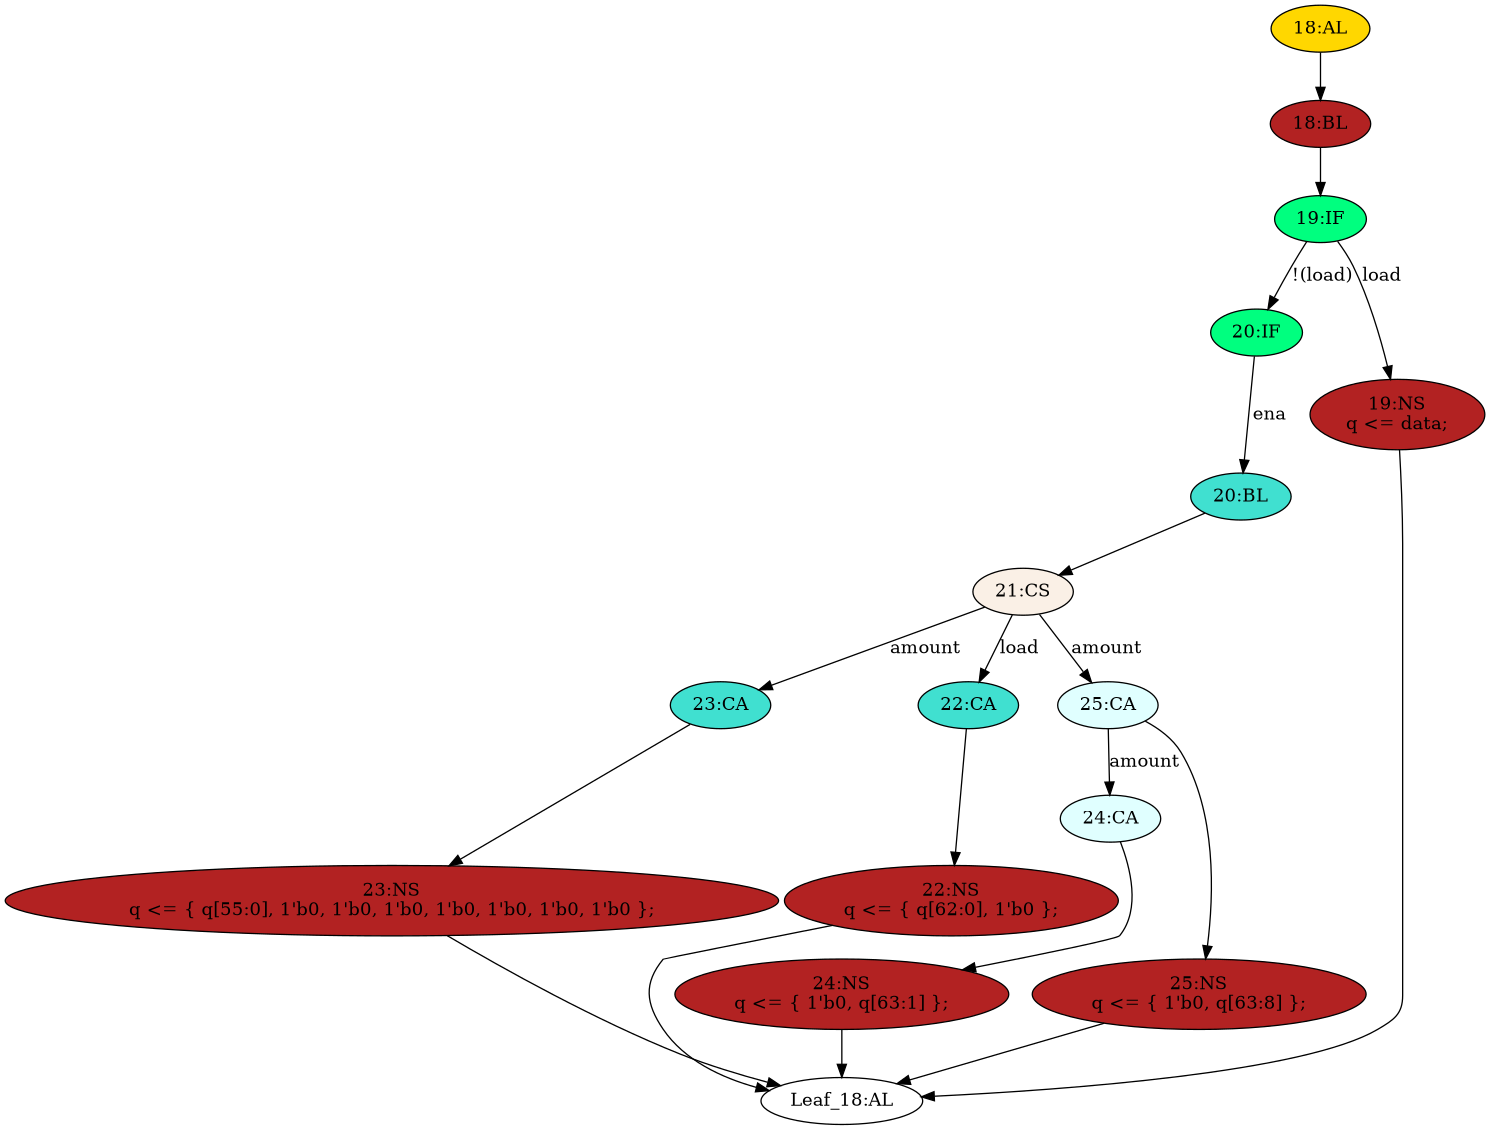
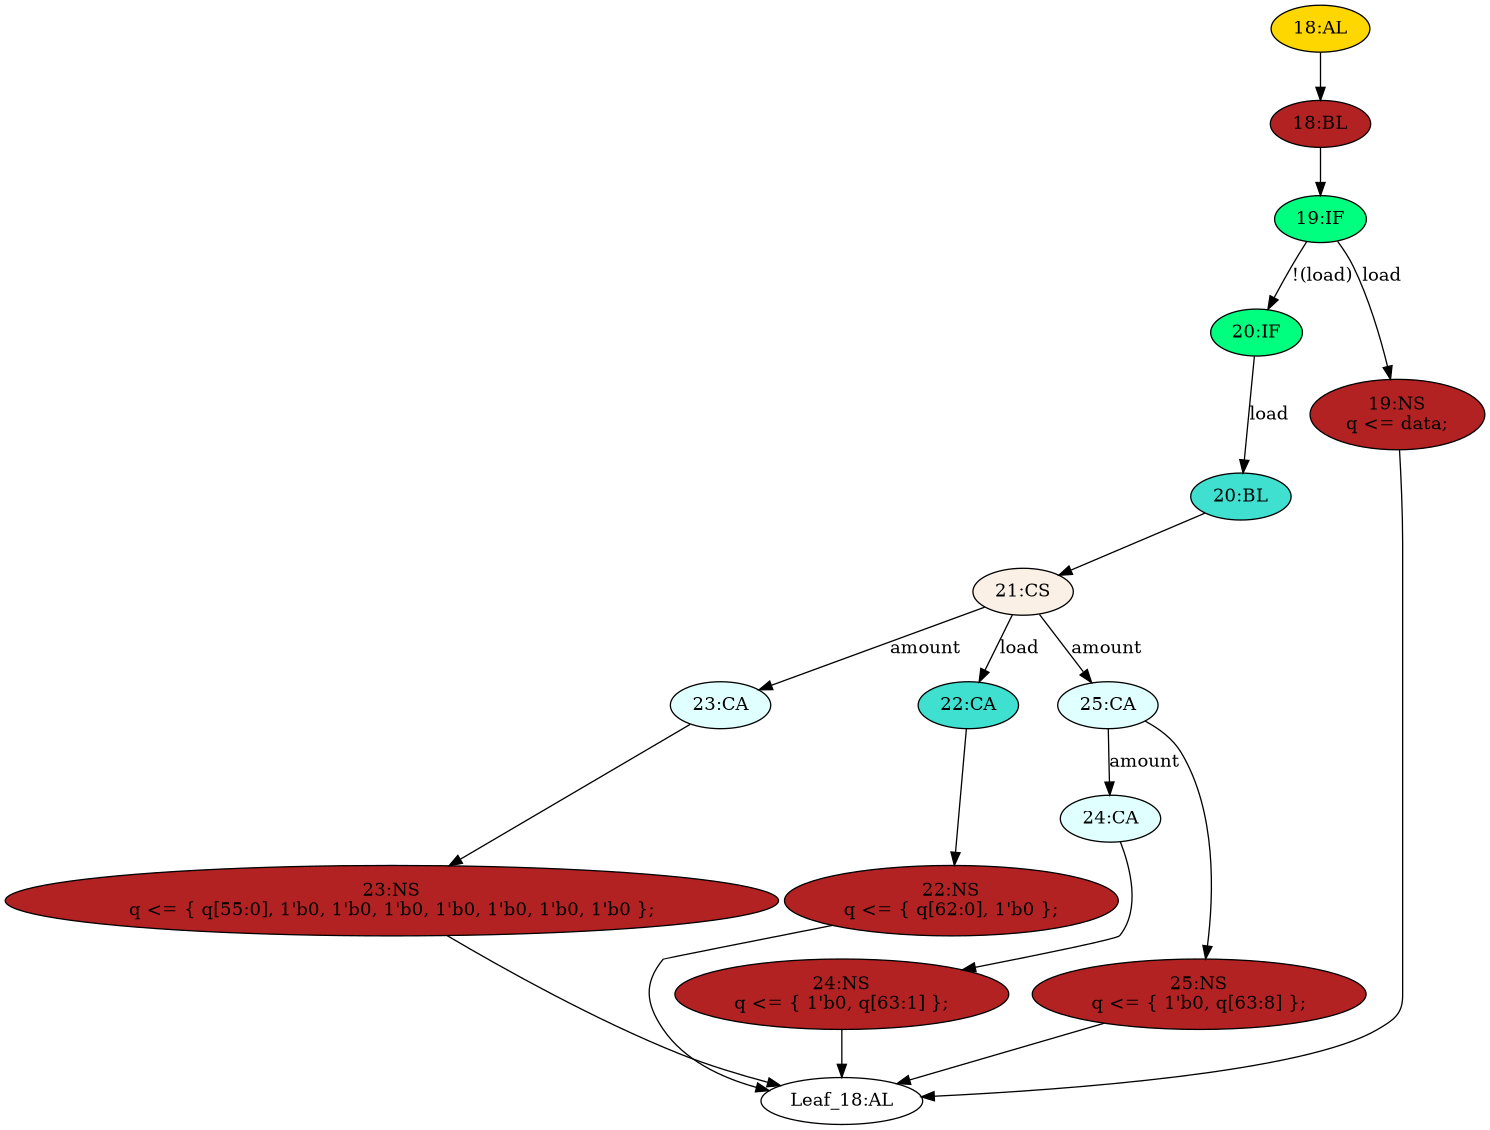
edge "20:IF" -> "20:BL": label "ena" -> "load"
node "23:CA": fillcolor turquoise -> lightcyan
